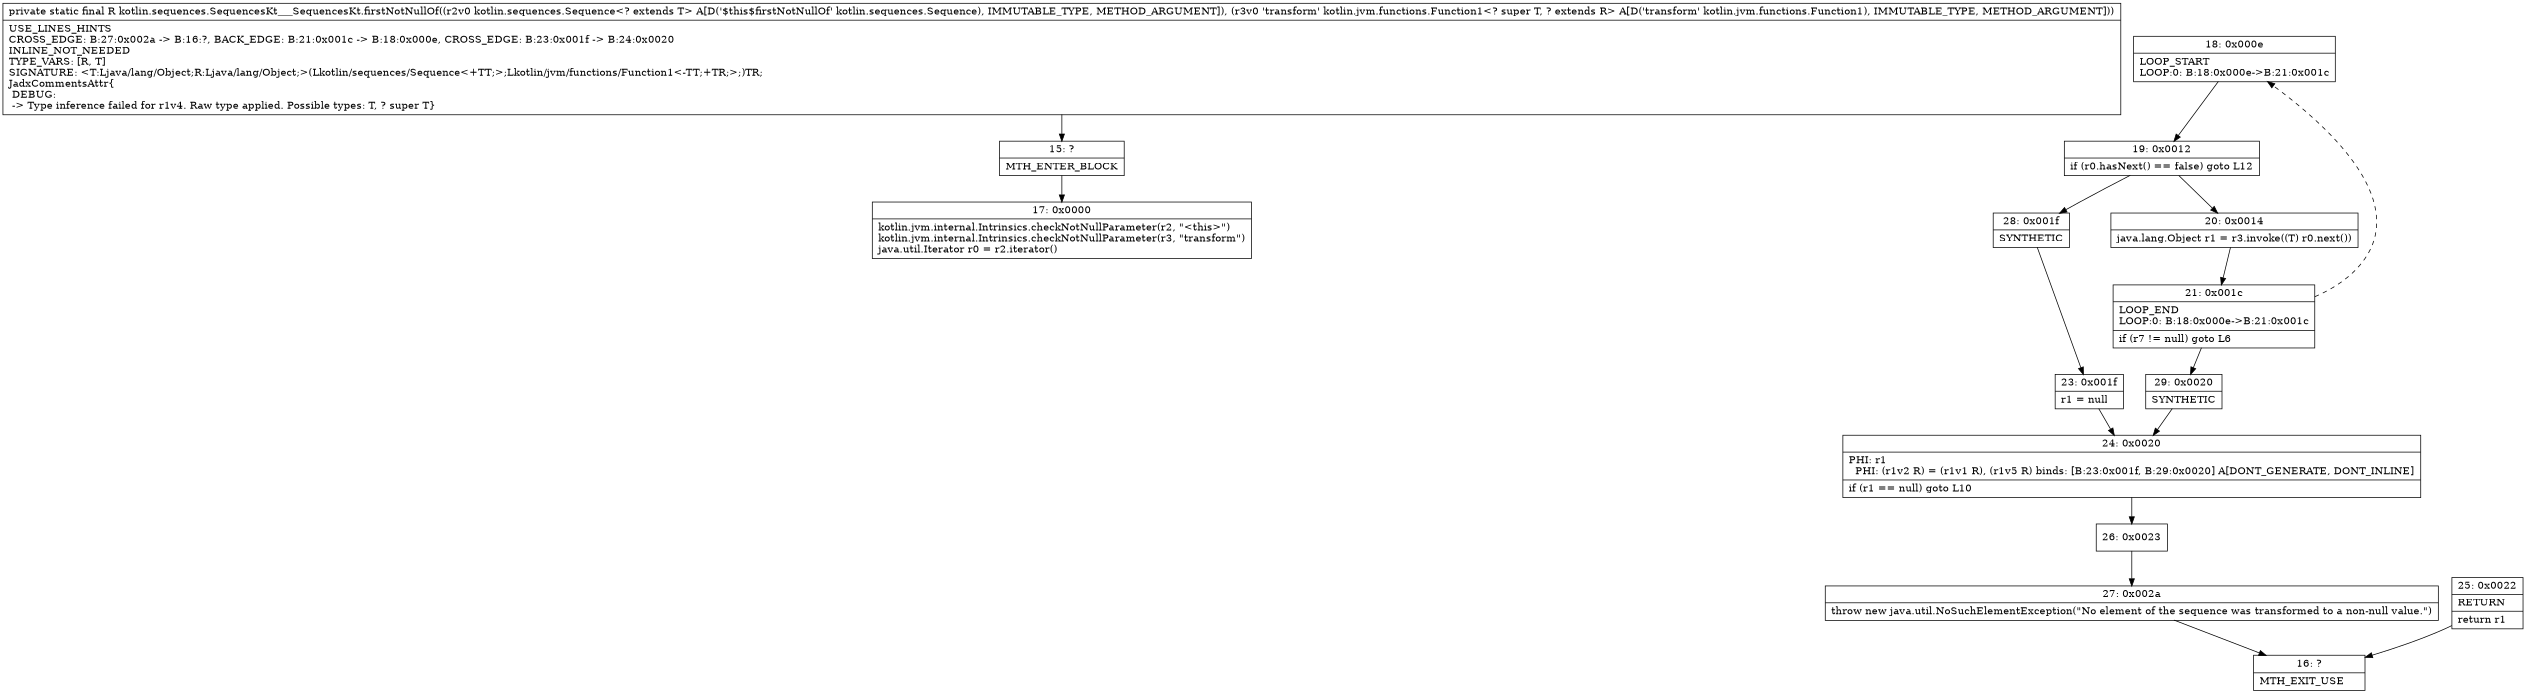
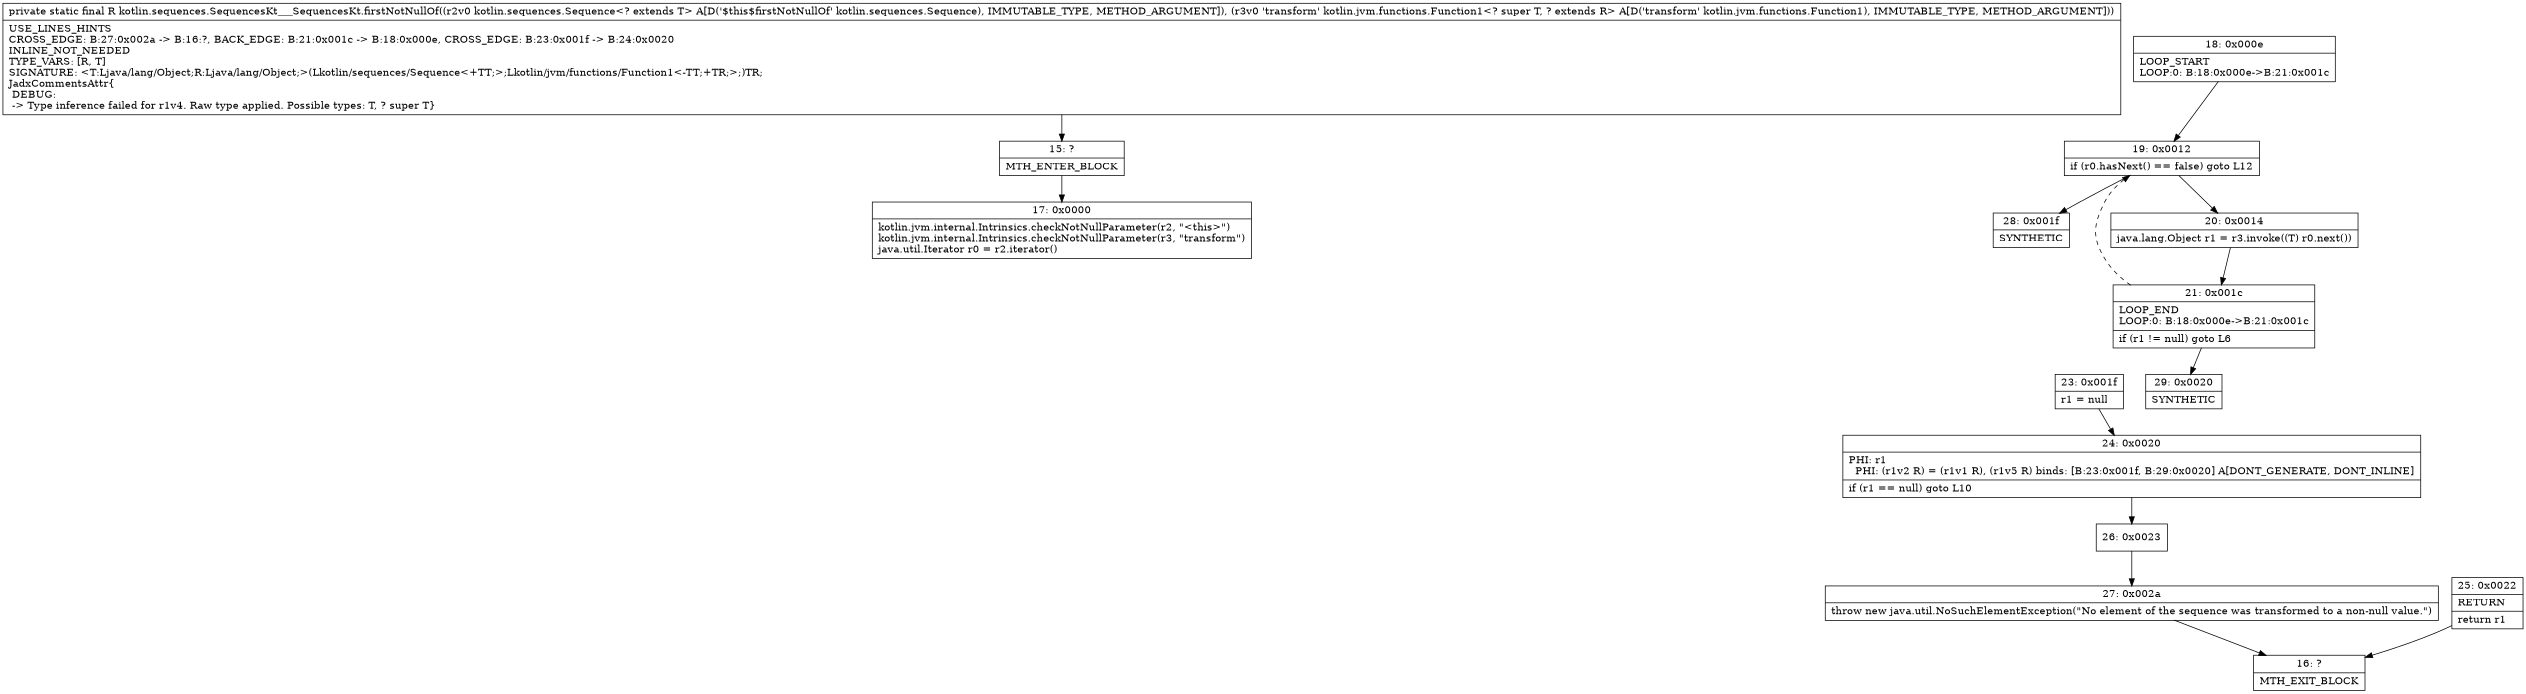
edge "21: 0x001c" -> "18: 0x000e": now "21: 0x001c" -> "19: 0x0012"
edge "28: 0x001f" -> "23: 0x001f": removed
node "21: 0x001c": text "if (r7 != null) goto L6" -> "if (r1 != null) goto L6"
edge "29: 0x0020" -> "24: 0x0020": removed
node "16: ?": text "MTH_EXIT_USE" -> "MTH_EXIT_BLOCK"
